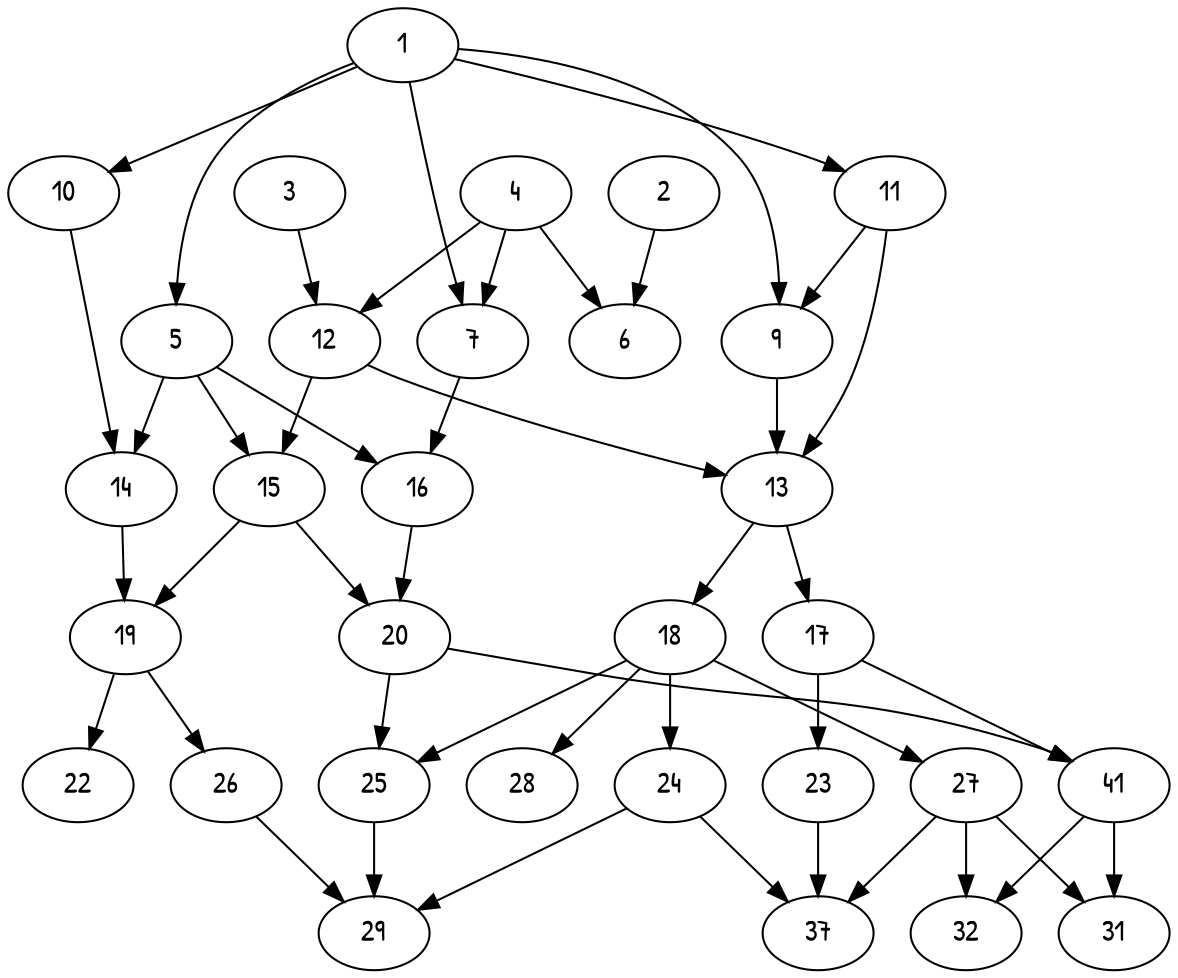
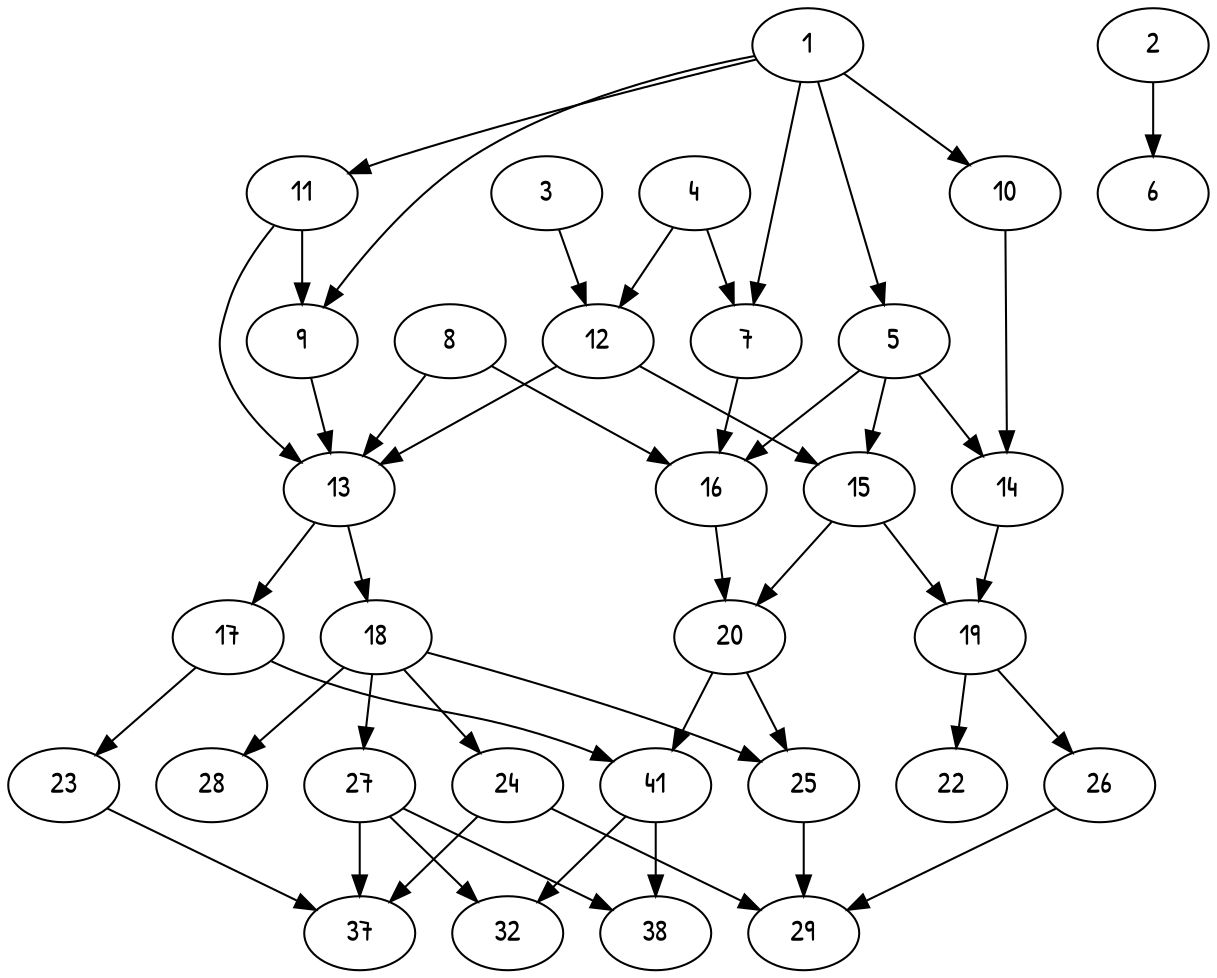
edge "4" -> "6": removed
node "8": added
node "31": label "31" -> "38"
